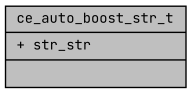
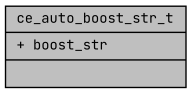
node "ce_auto_boost_str_t": text "+ str_str" -> "+ boost_str"
